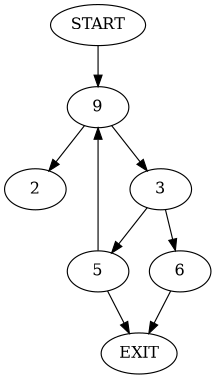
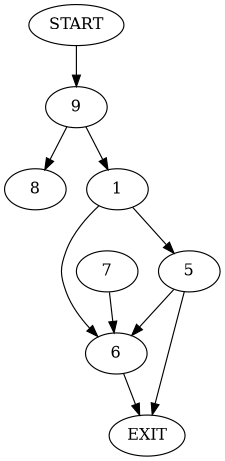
node "2": label "2" -> "8"
node "3": label "3" -> "1"
edge "5" -> "9": now "5" -> "6"
node "7": added
